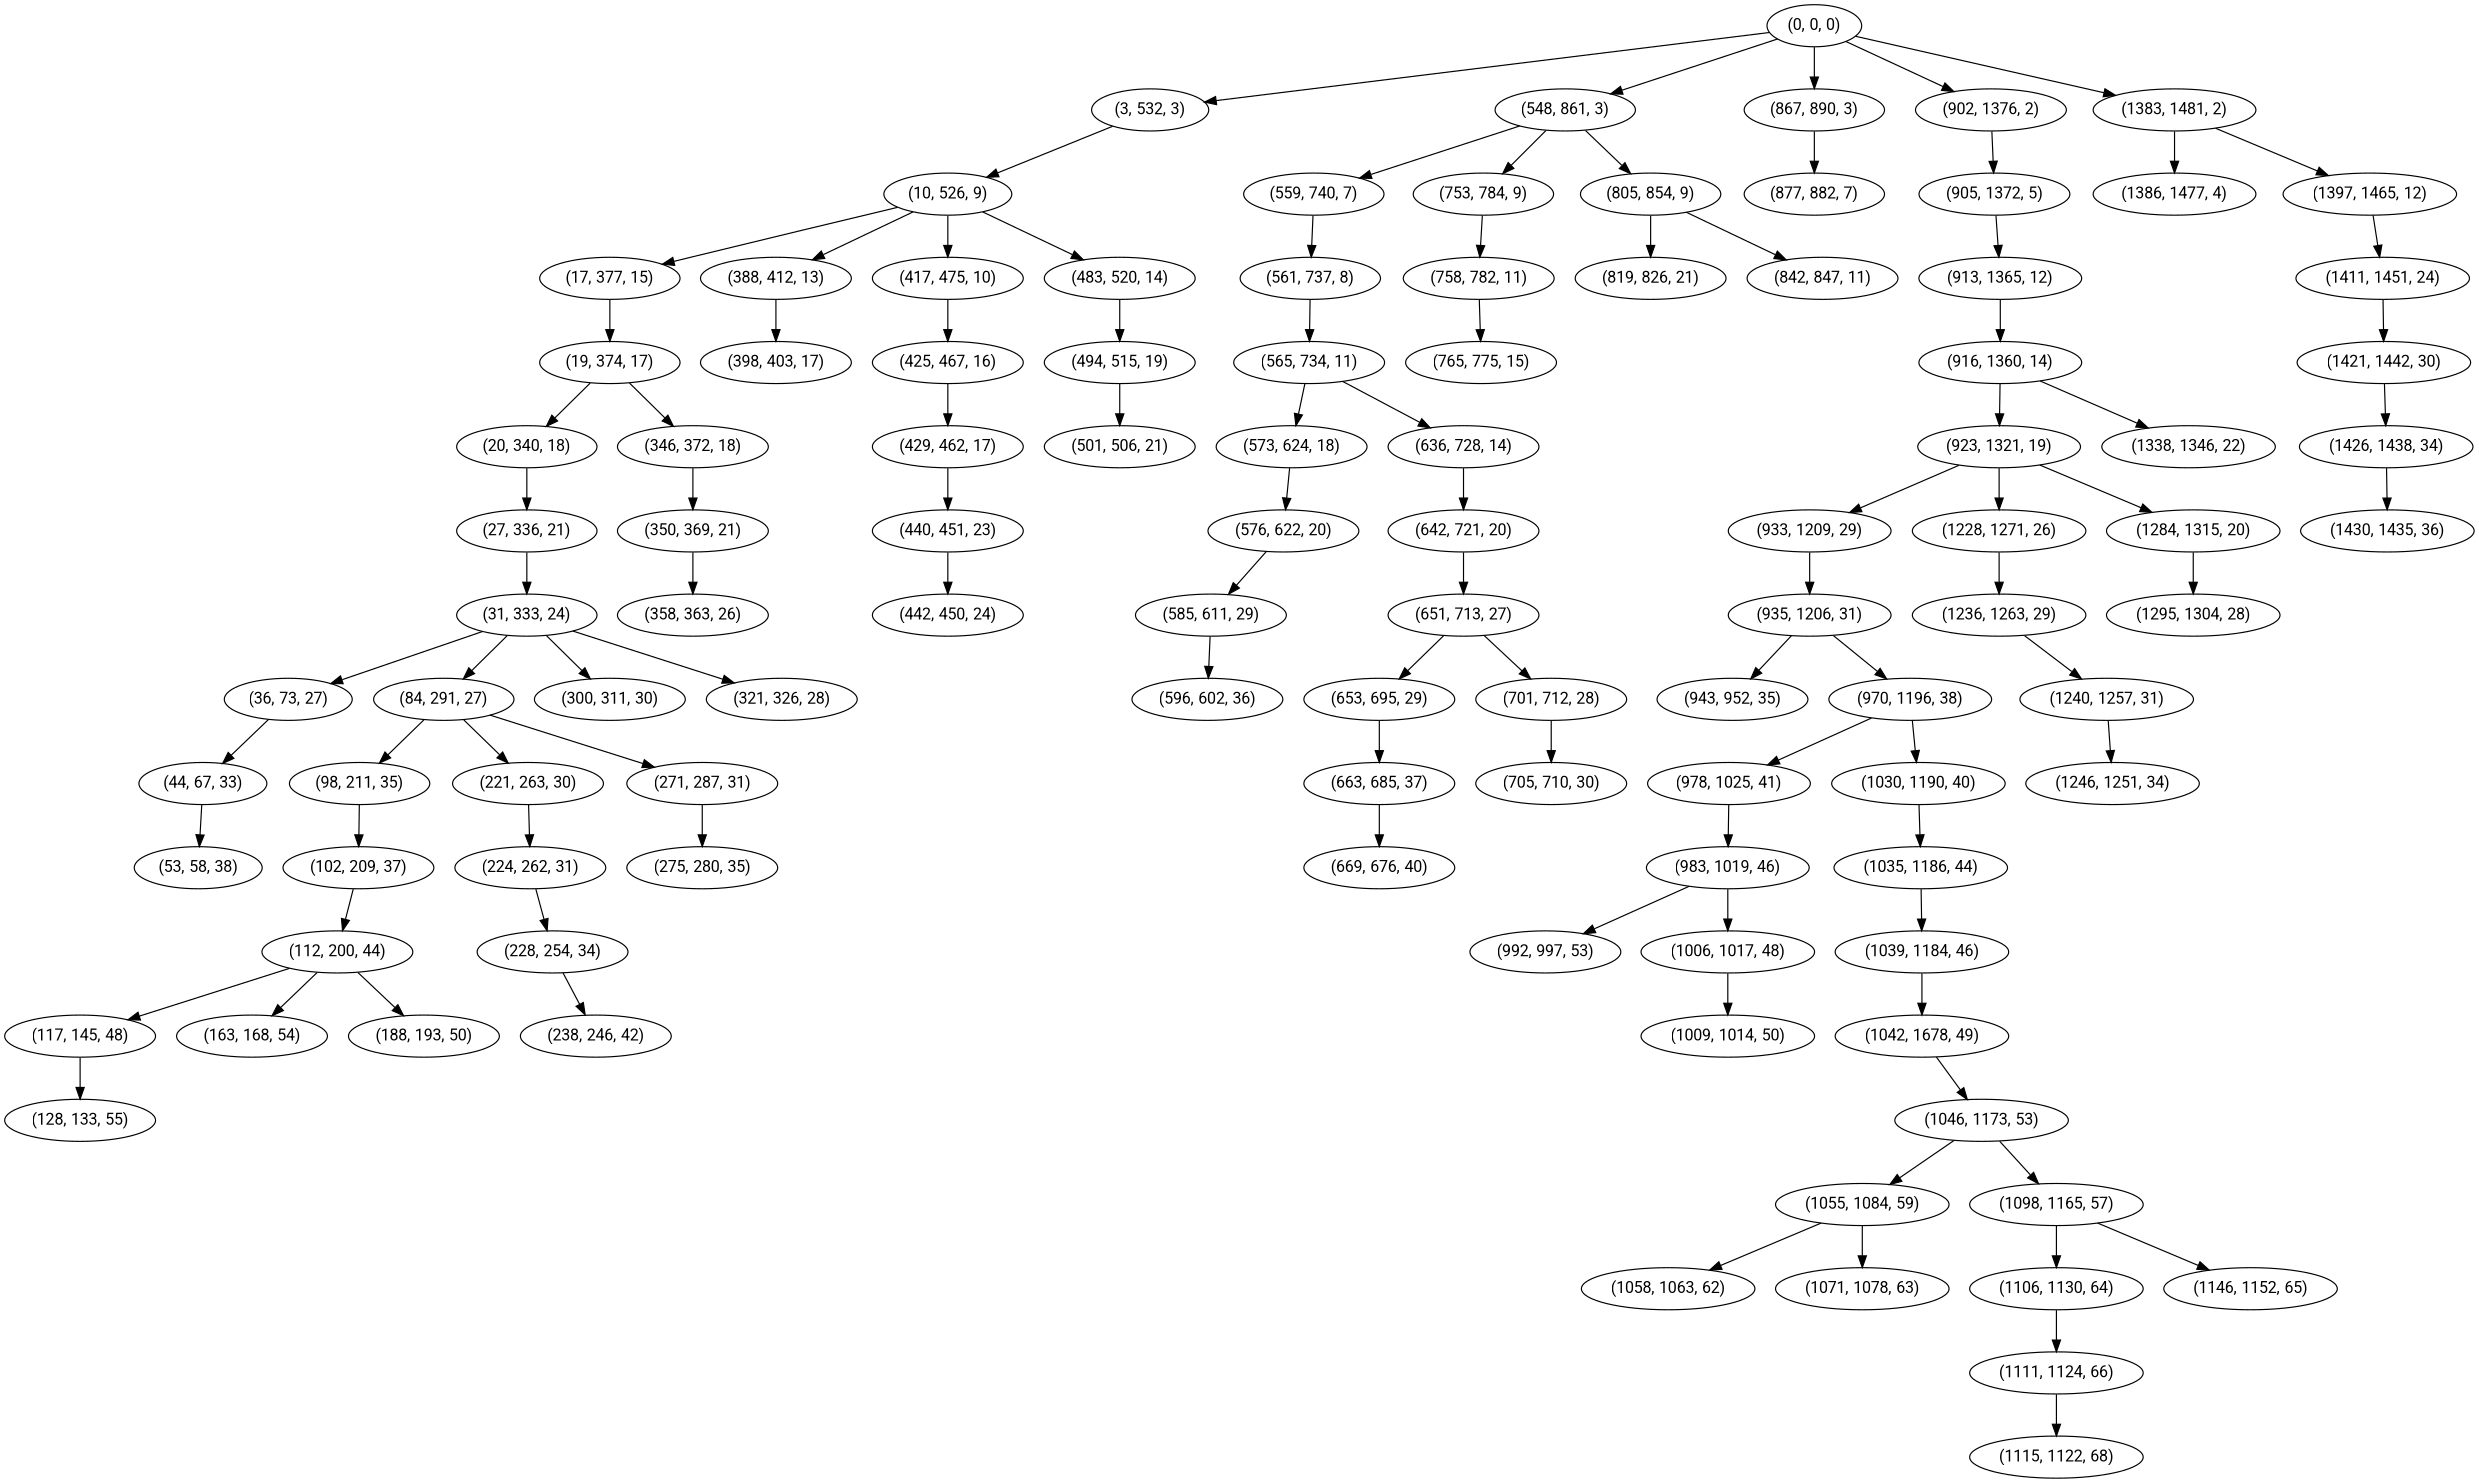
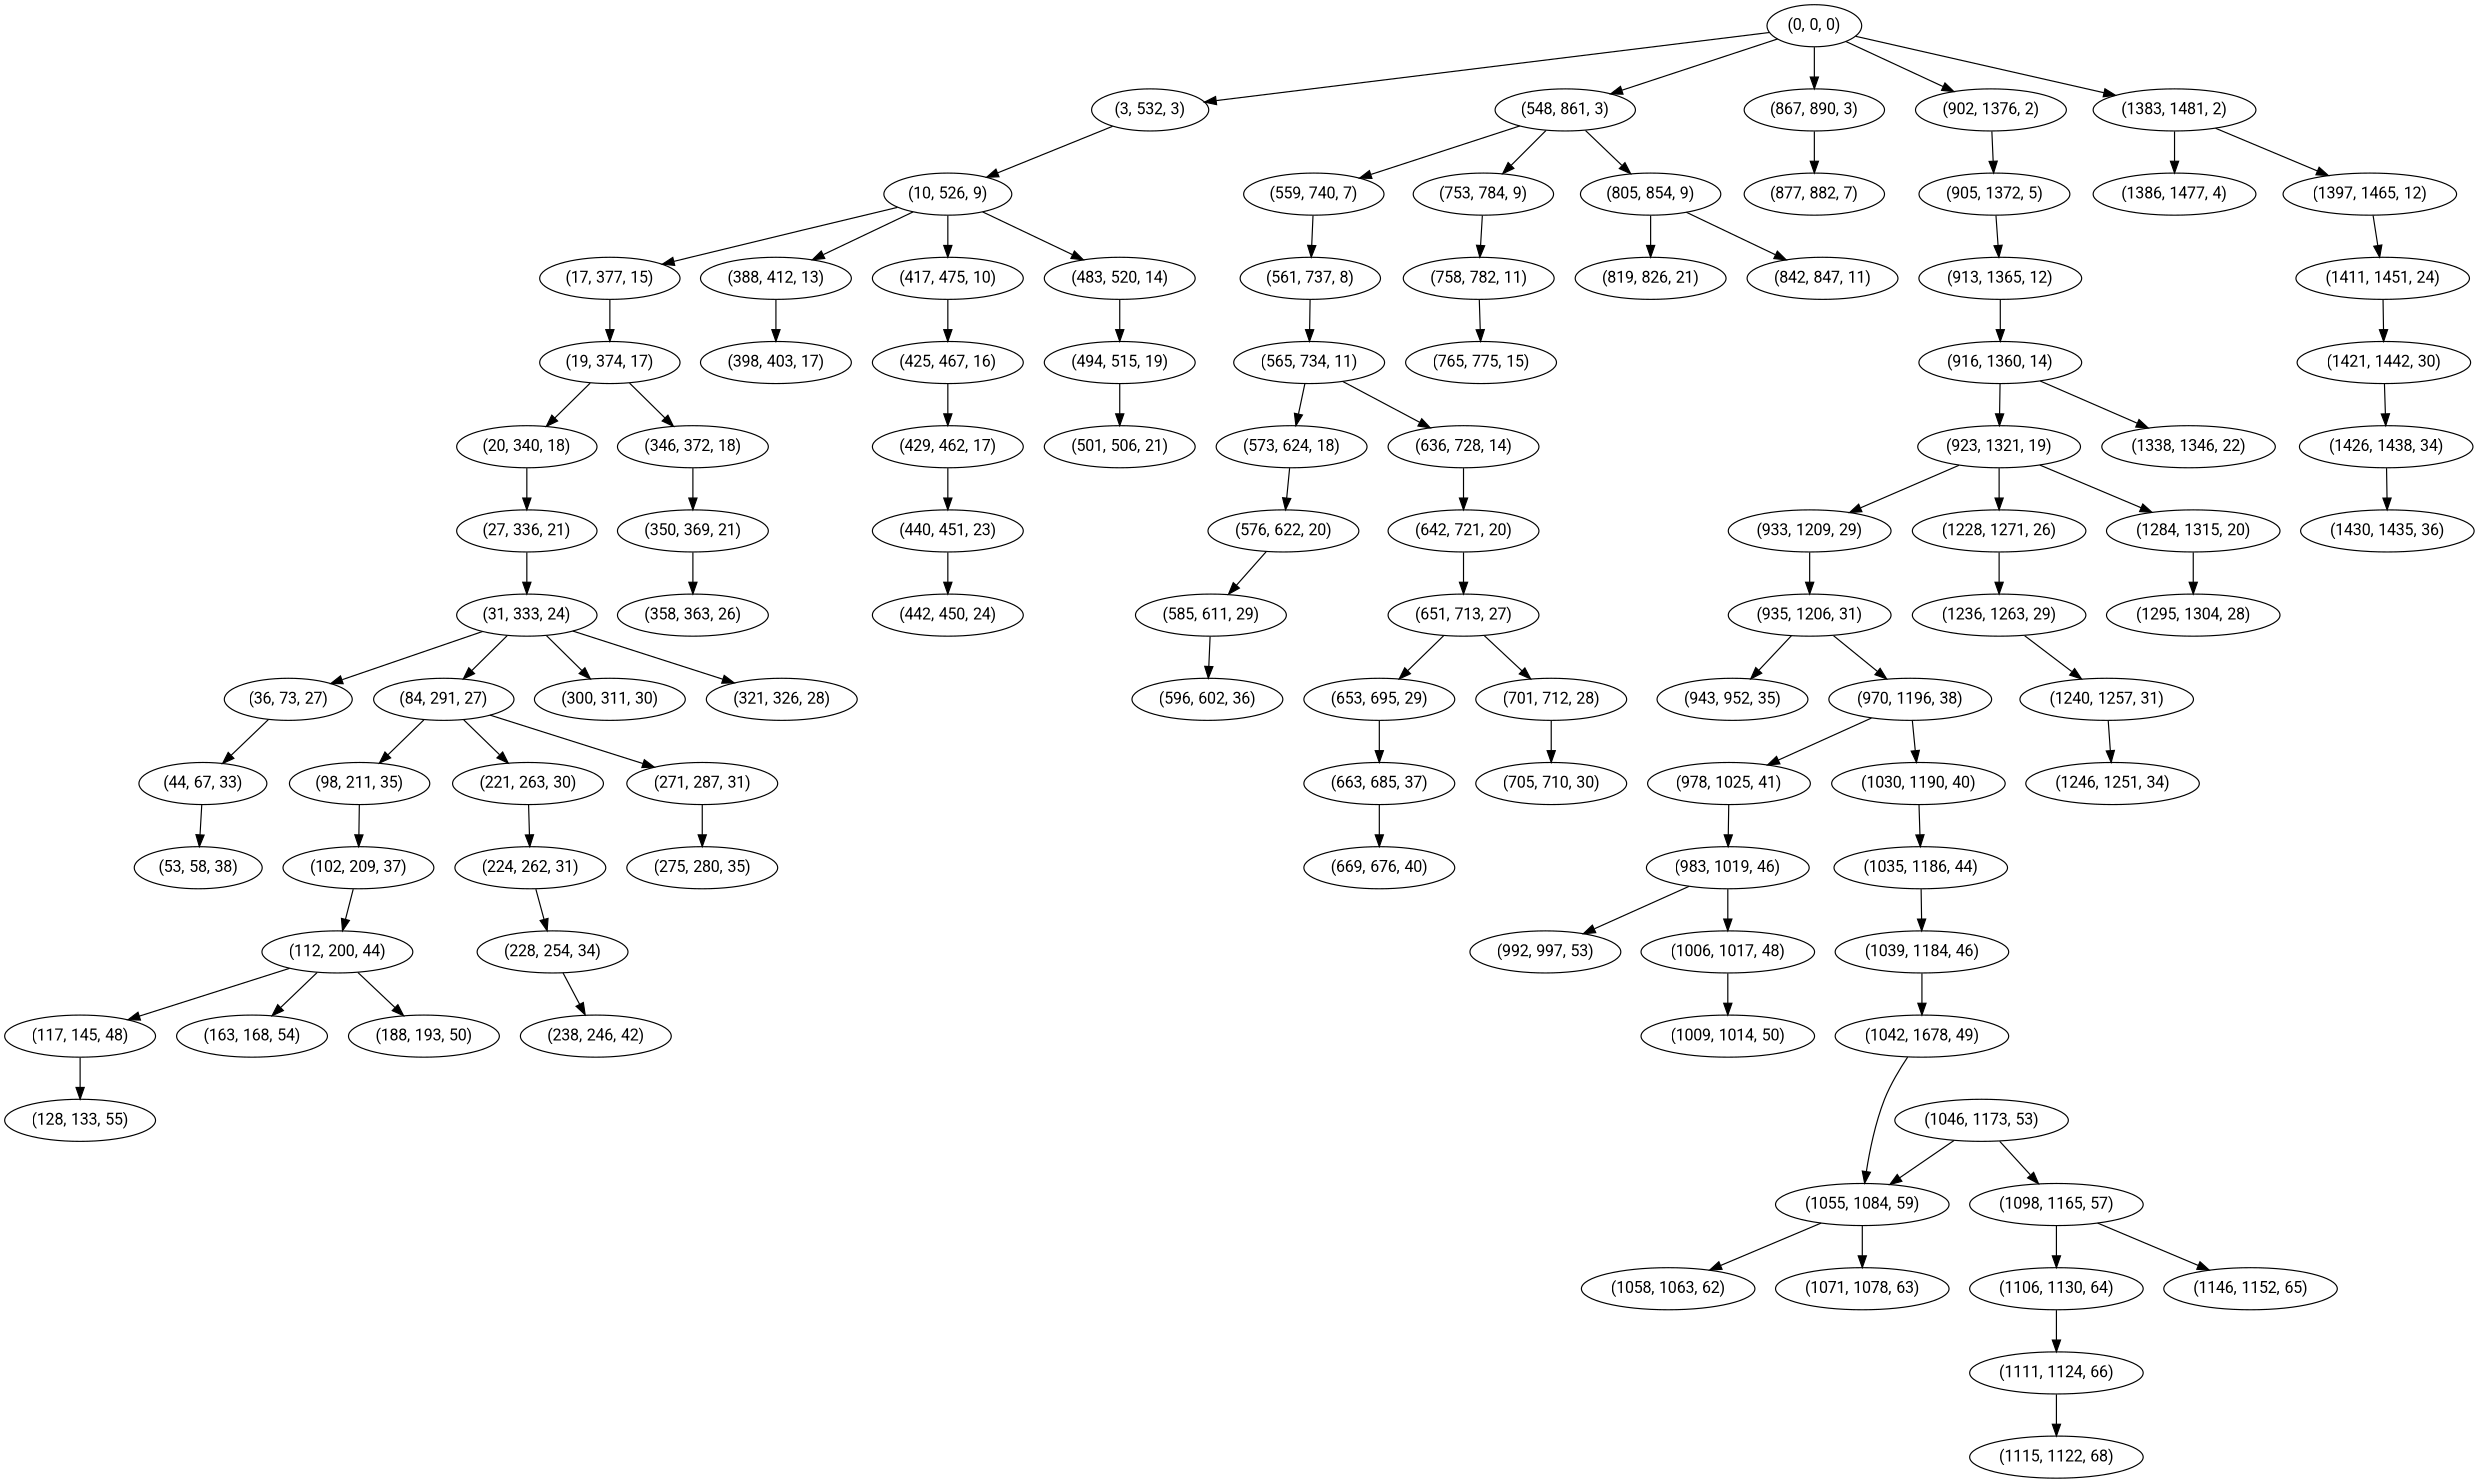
edge "(1042, 1678, 49)" -> "(1046, 1173, 53)": now "(1042, 1678, 49)" -> "(1055, 1084, 59)"
